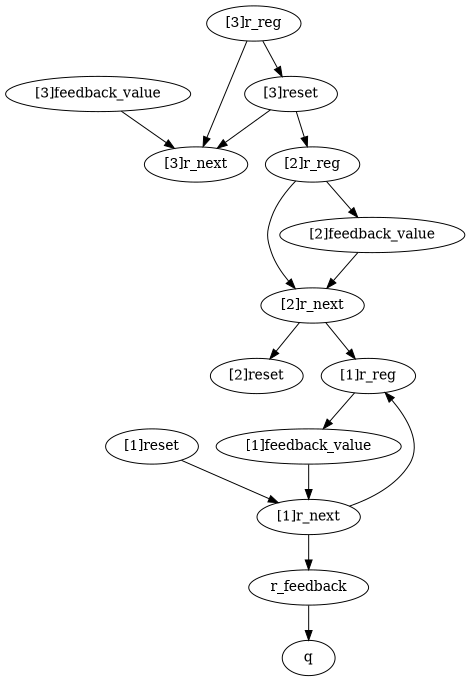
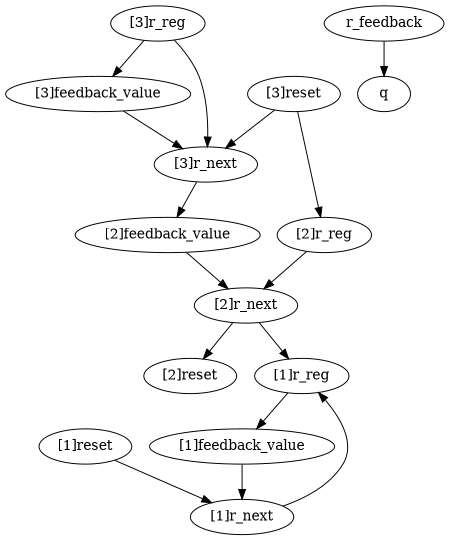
edge "[3]r_reg" -> "[3]reset": now "[3]r_reg" -> "[3]feedback_value"
edge "[2]r_reg" -> "[2]feedback_value": now "[3]r_next" -> "[2]feedback_value"
edge "[1]r_next" -> "r_feedback": removed
